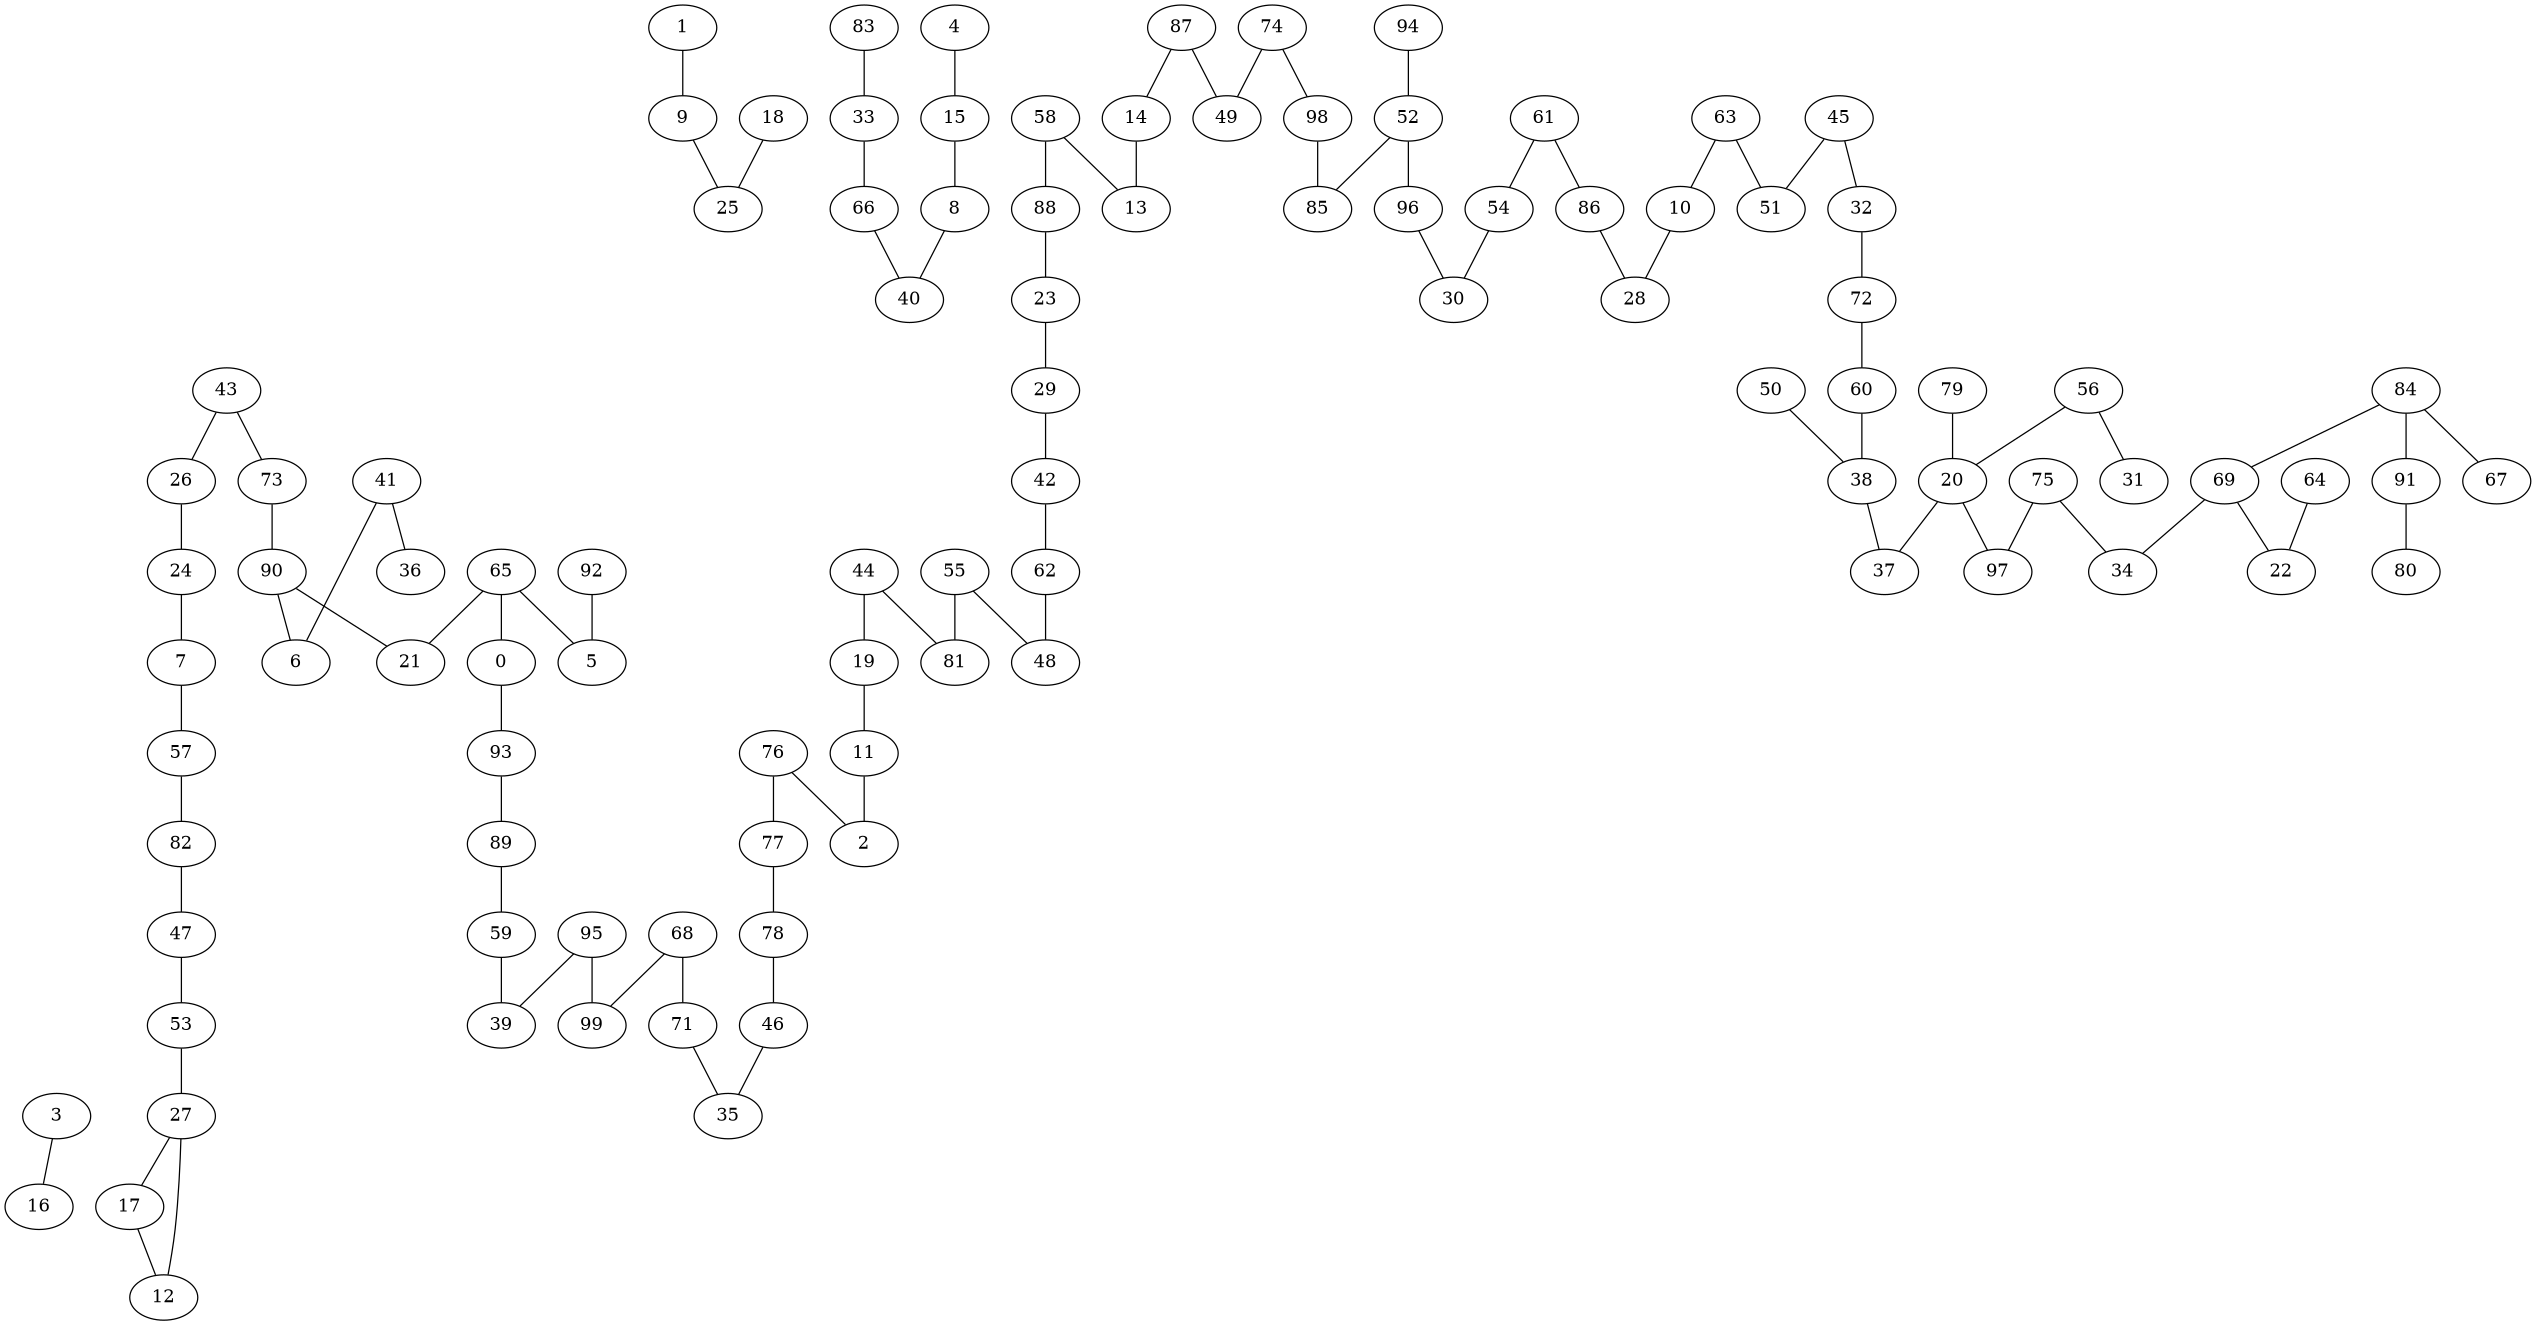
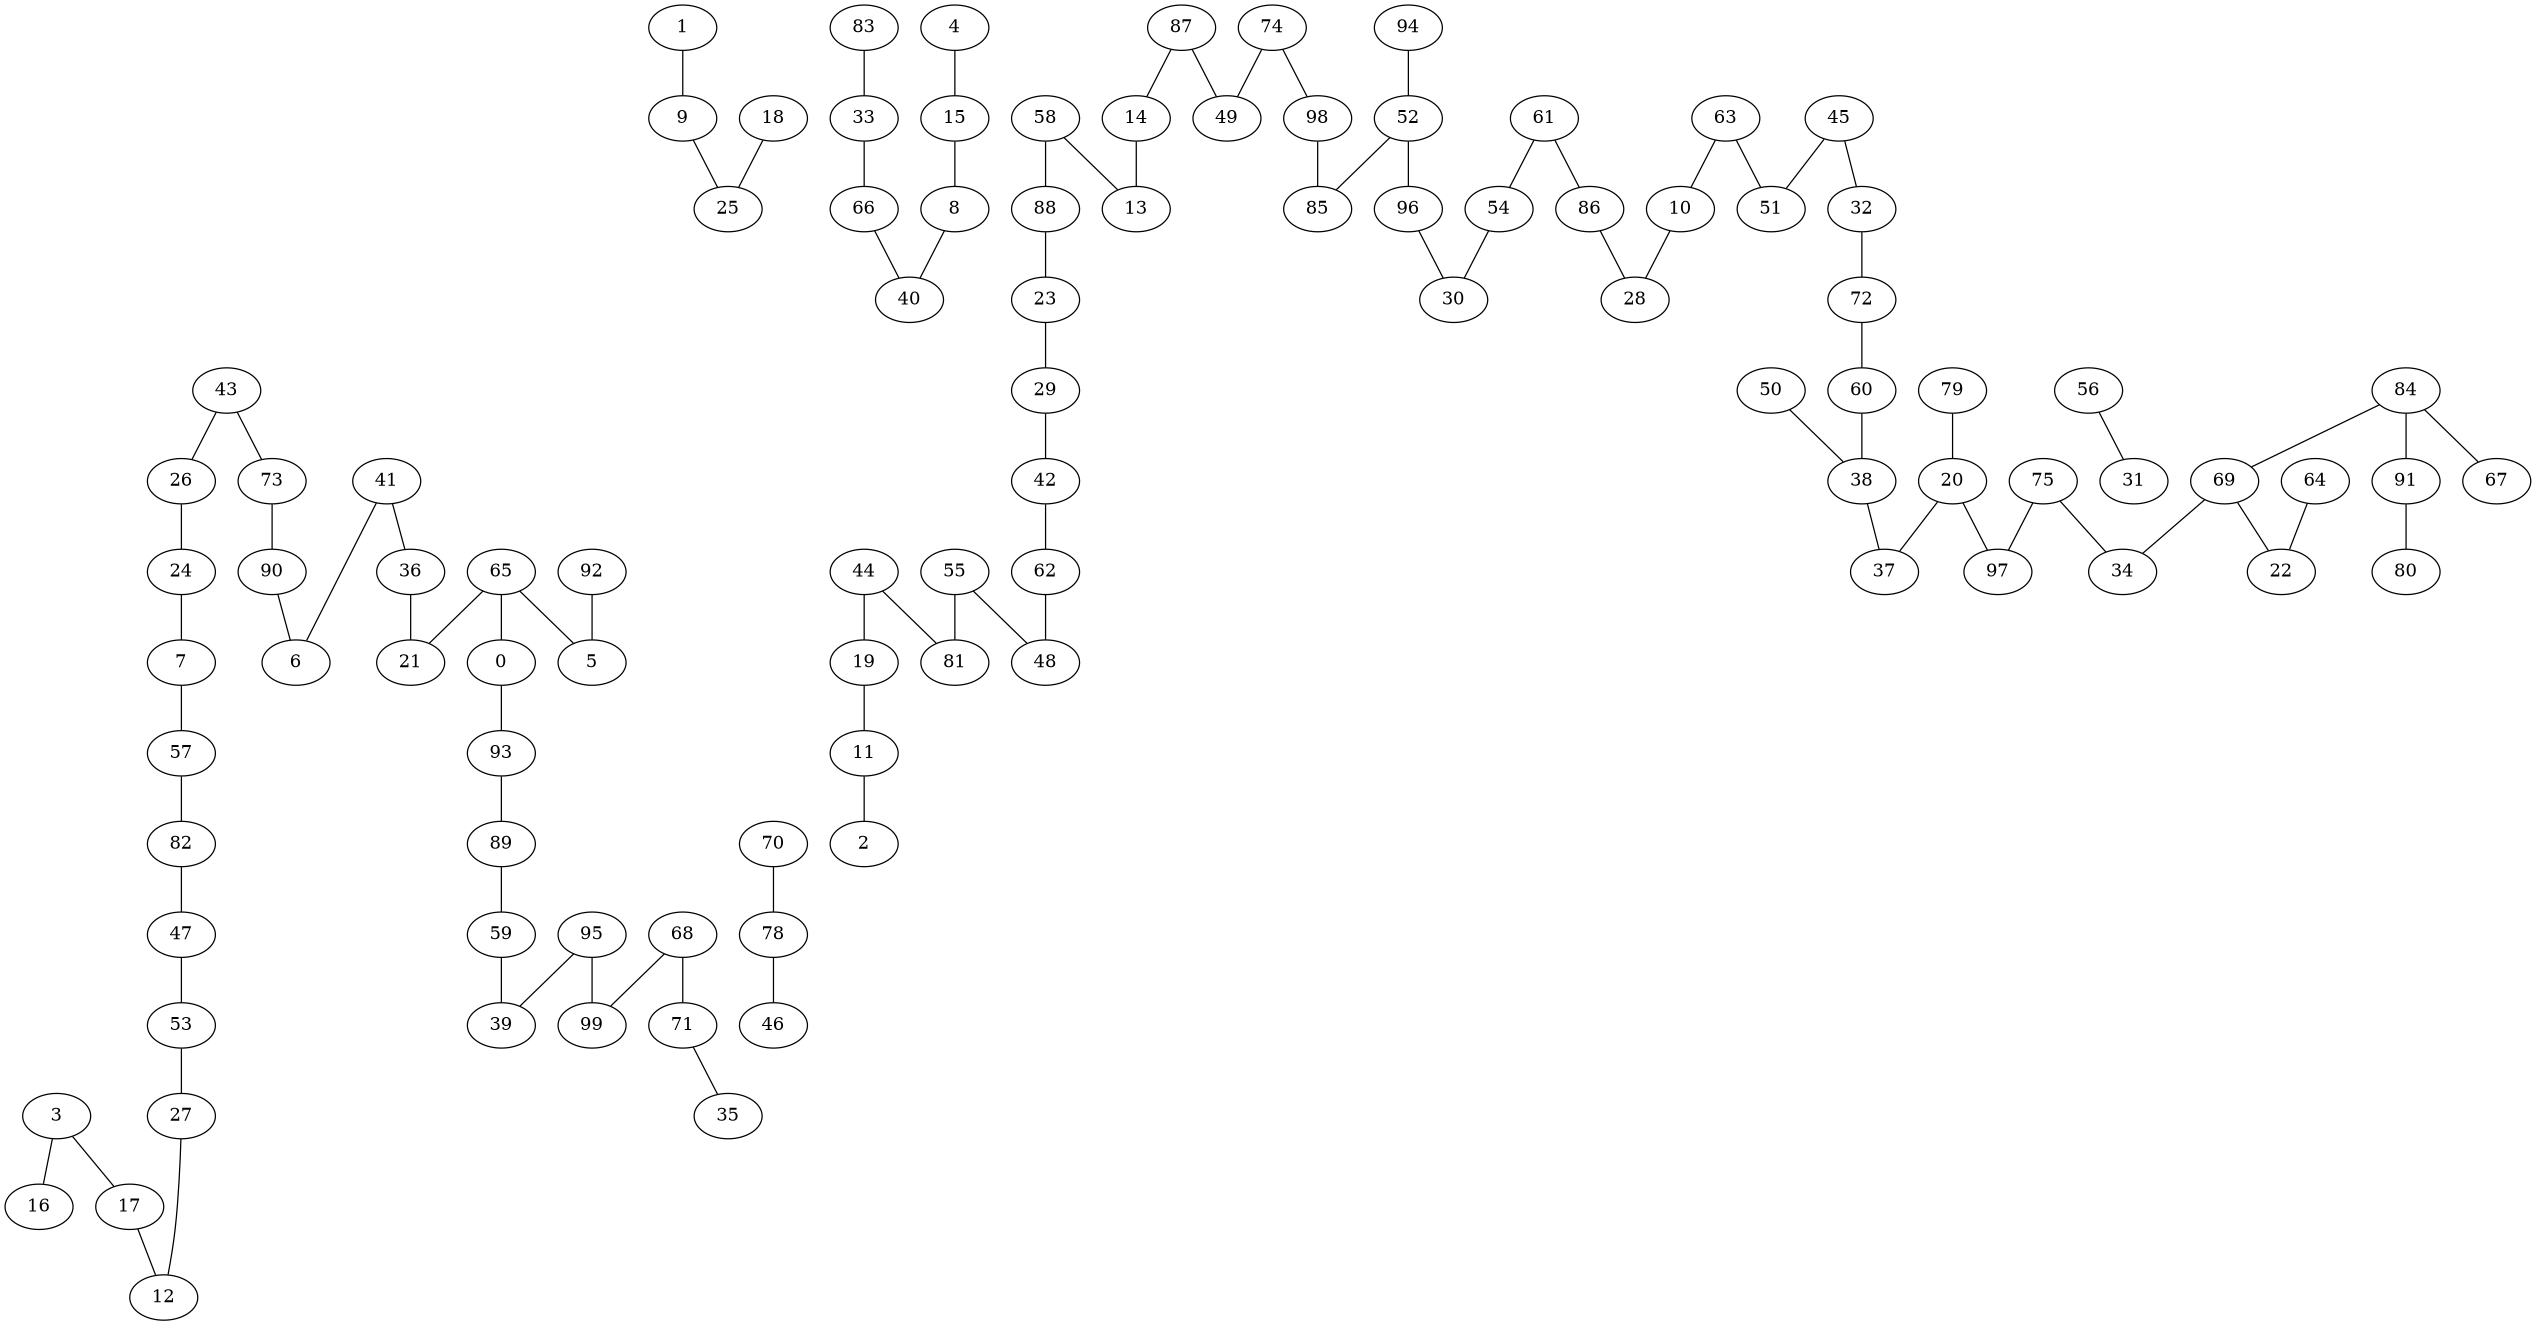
edge "56" -- "20": removed
edge "90" -- "21": now "36" -- "21"
node "76": removed
node "77": label "77" -> "70"
edge "46" -- "35": removed
edge "27" -- "17": now "3" -- "17"
